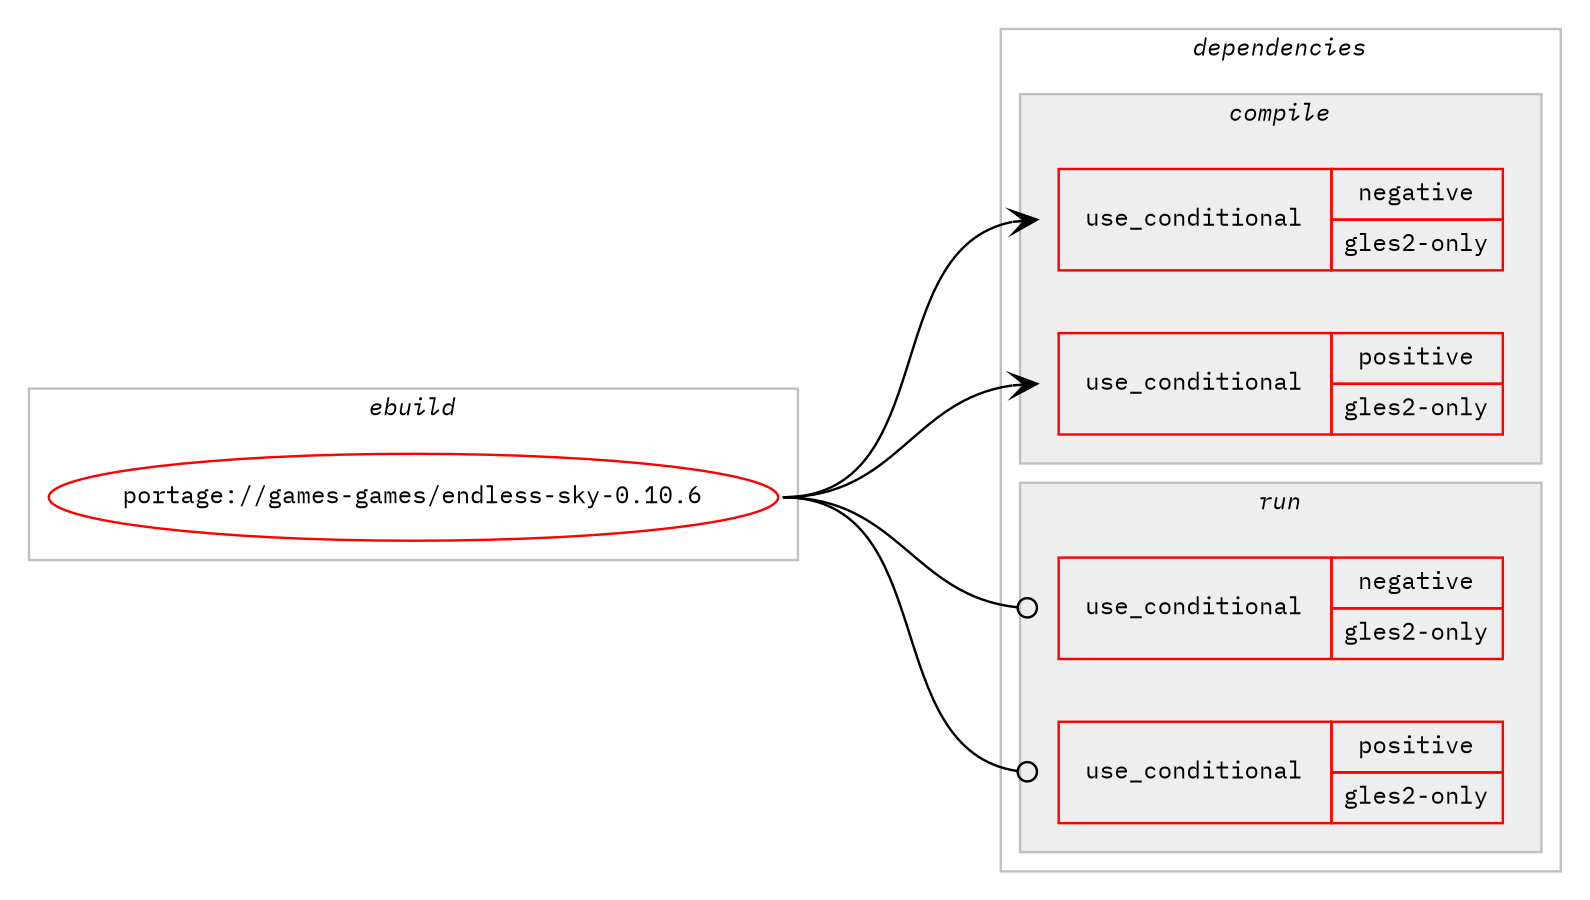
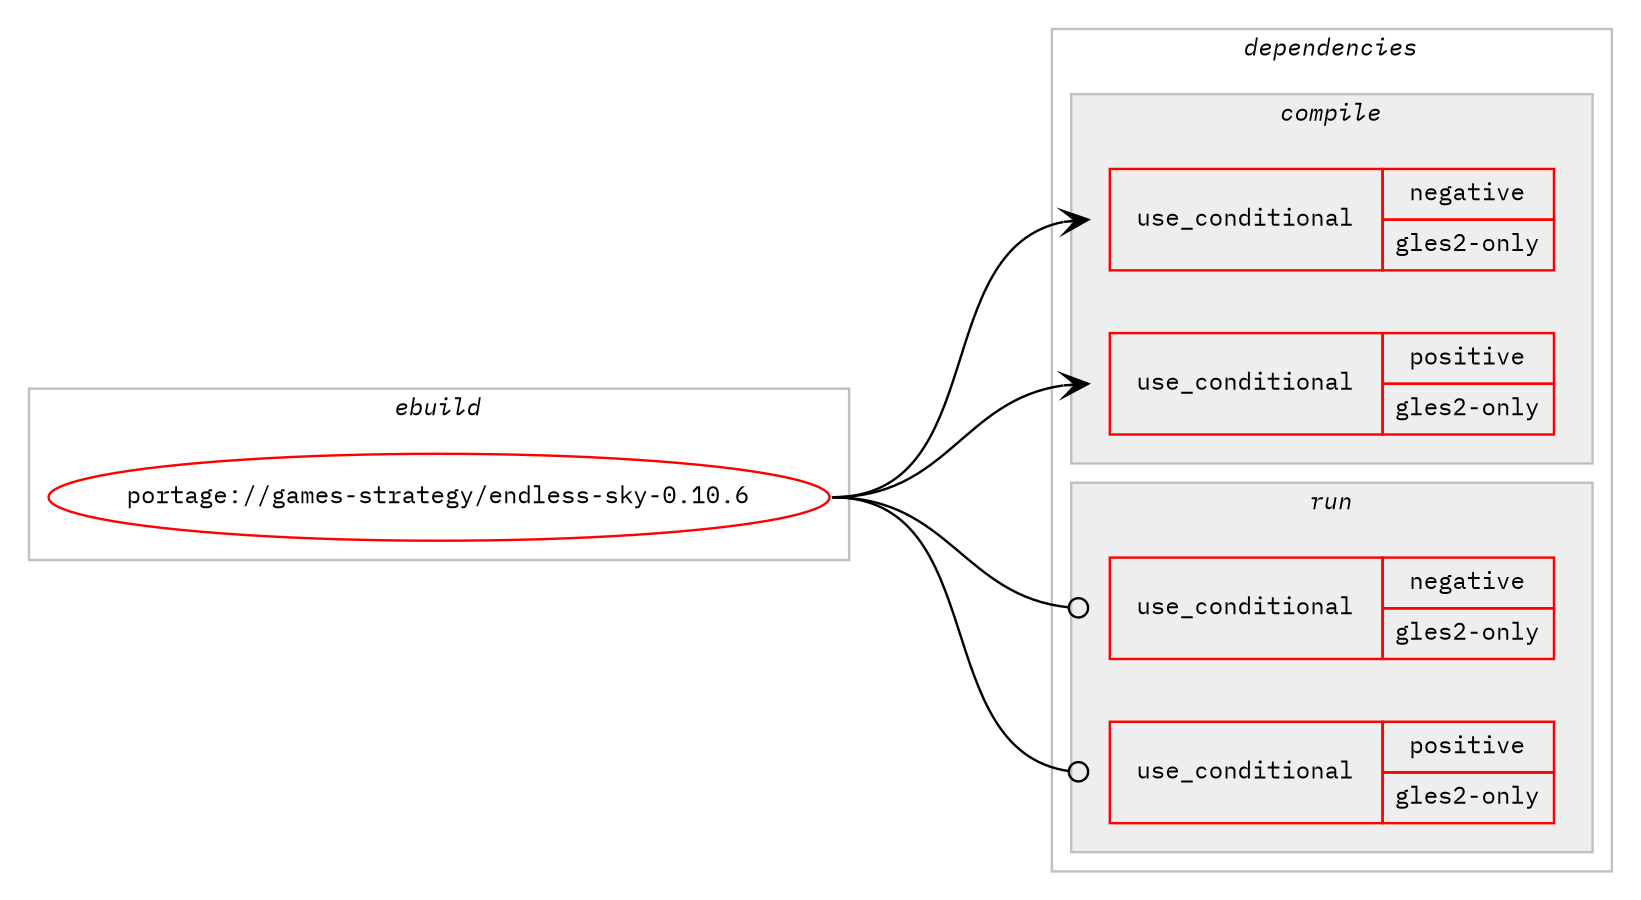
node "portage://games-games/endless-sky-0.10.6": label "portage://games-games/endless-sky-0.10.6" -> "portage://games-strategy/endless-sky-0.10.6"
